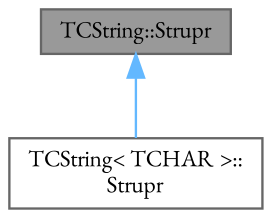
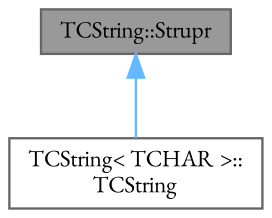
node "TCString< TCHAR >:: Strupr": label "TCString< TCHAR >:: Strupr" -> "TCString< TCHAR >:: TCString"
